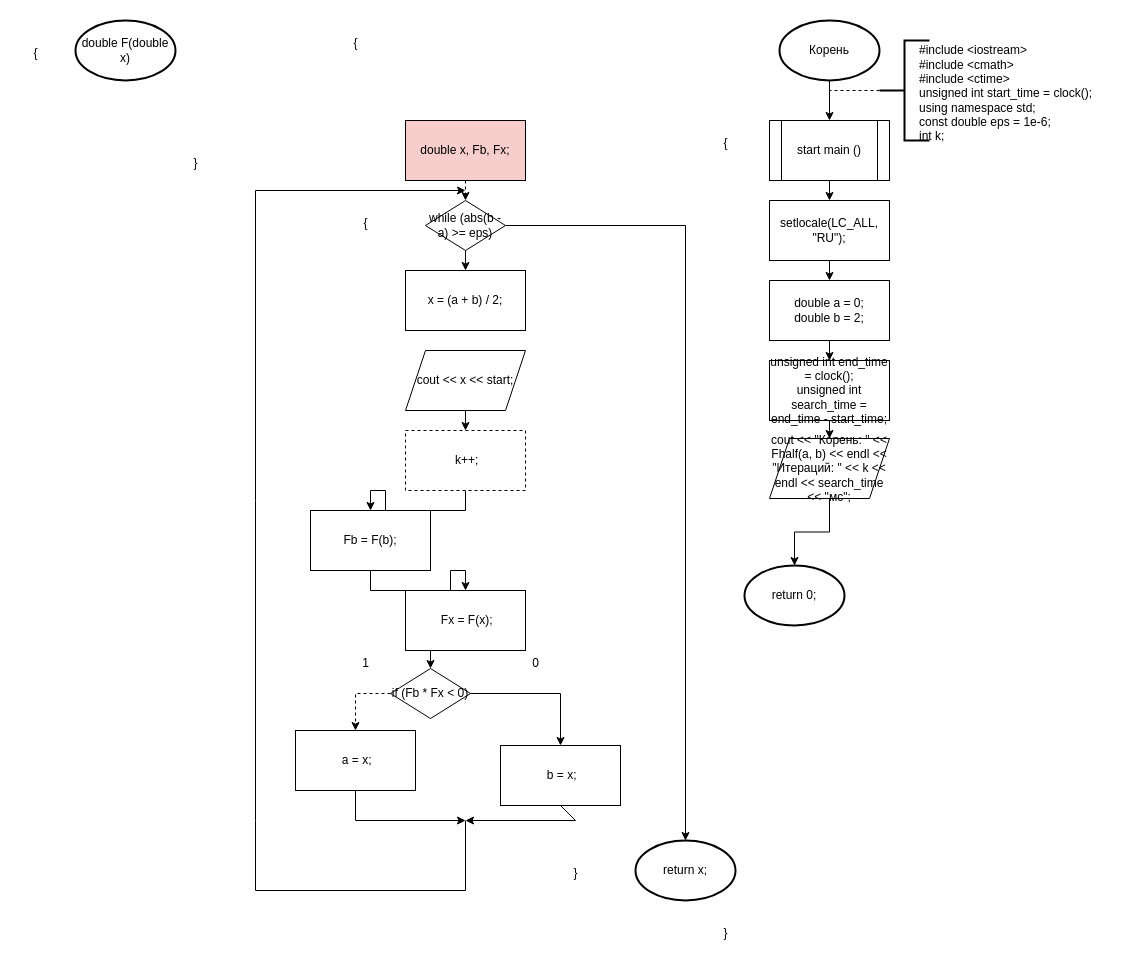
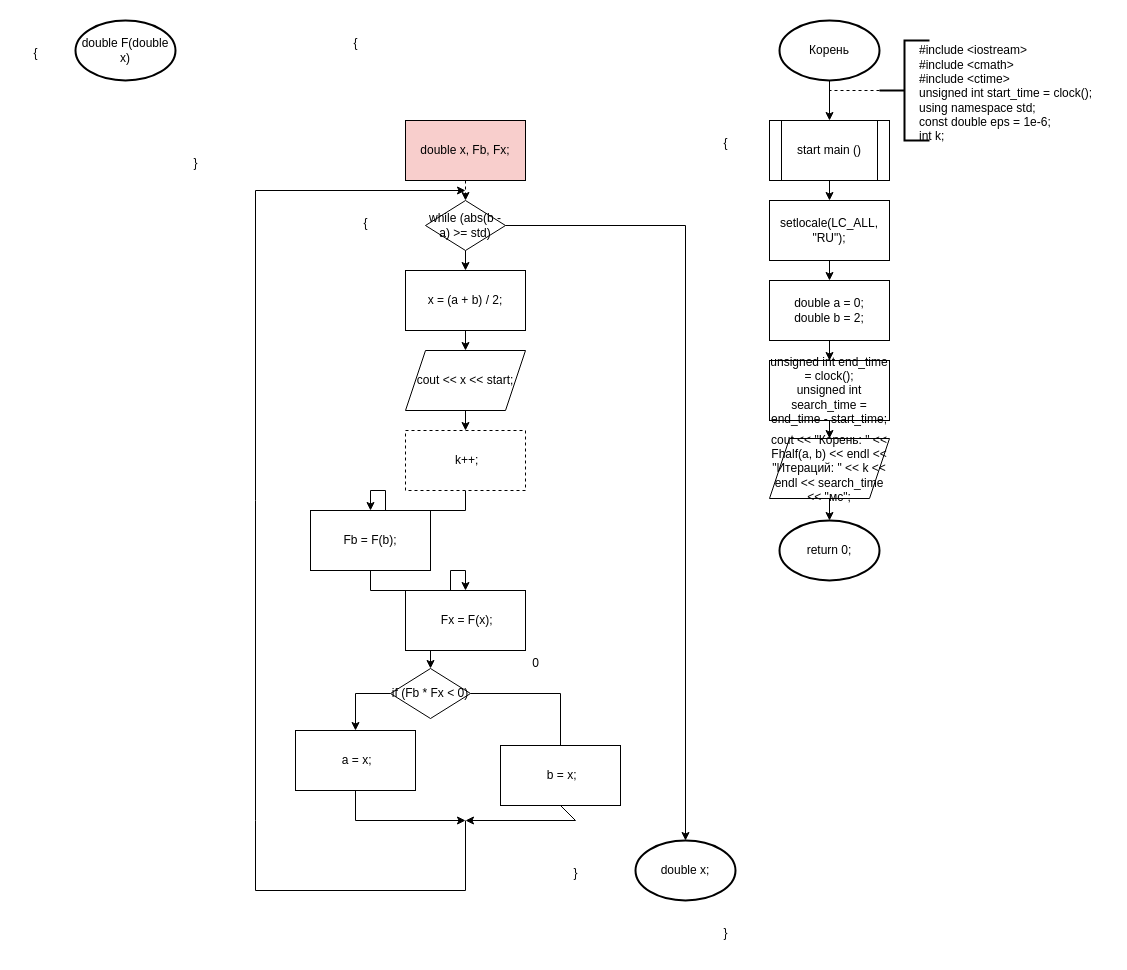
node "while (abs(b - a) >= eps)": label "while (abs(b - a) >= eps)" -> "while (abs(b - a) >= std)"
edge "x = (a + b) / 2;" -> "cout << x << start;": added
node "return 0;": moved (795, 596) -> (830, 551)
node "1": removed
edge "if (Fb * Fx < 0)" -> "a = x;": style dashed -> solid
edge "if (Fb * Fx < 0)" -> "b = x;": arrowhead classic -> none
node "return x;": label "return x;" -> "double x;"
